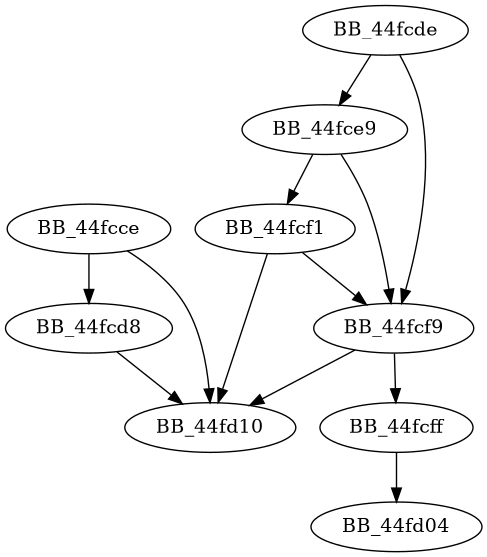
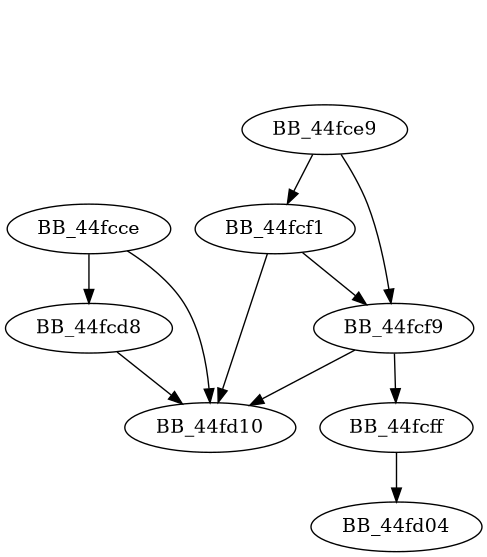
node "BB_44fcde": removed
